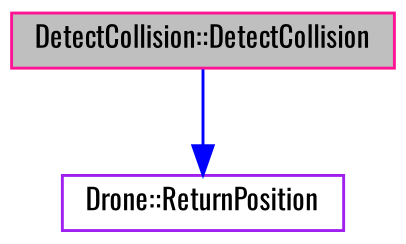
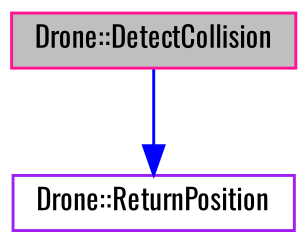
node "DetectCollision::DetectCollision": label "DetectCollision::DetectCollision" -> "Drone::DetectCollision"
